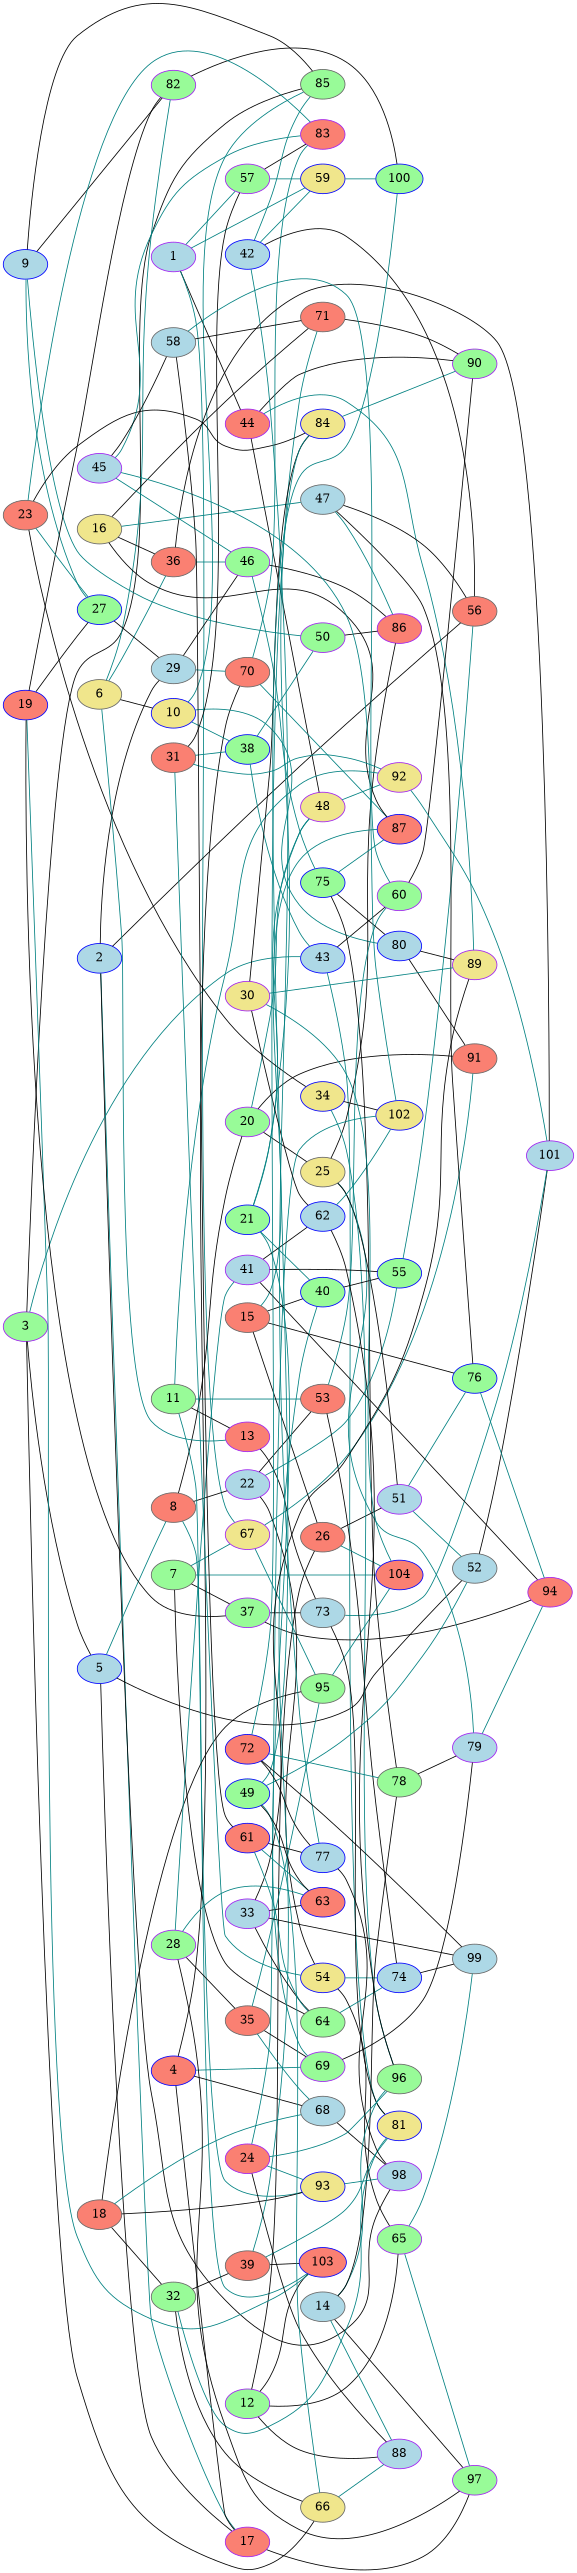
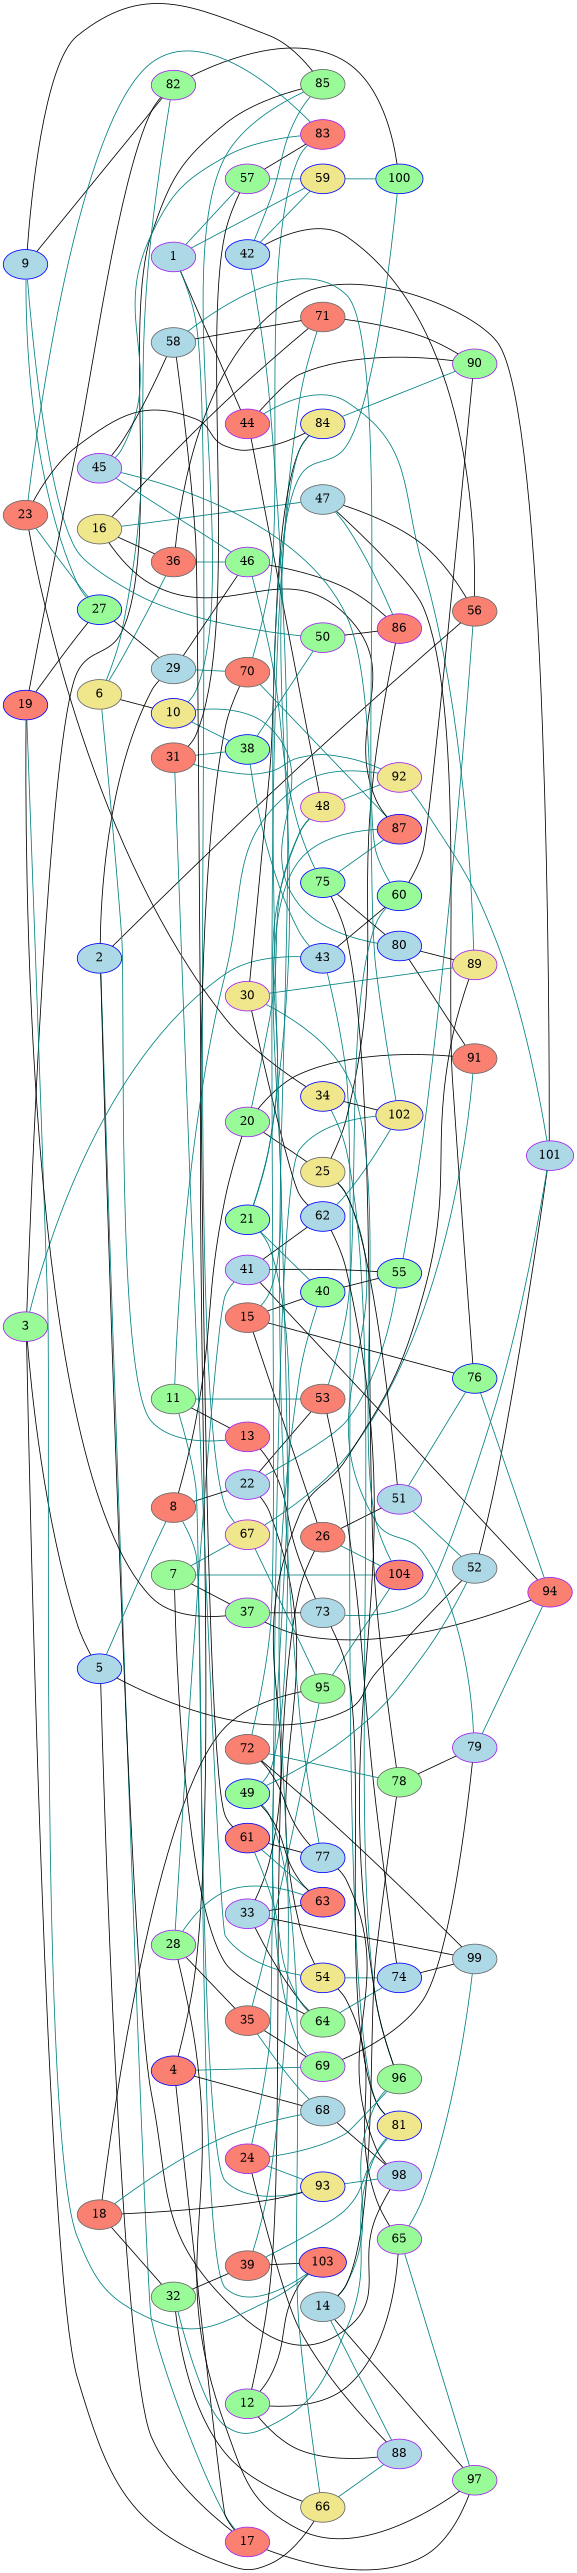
node "60": color purple -> blue
node "72": color blue -> gray40
